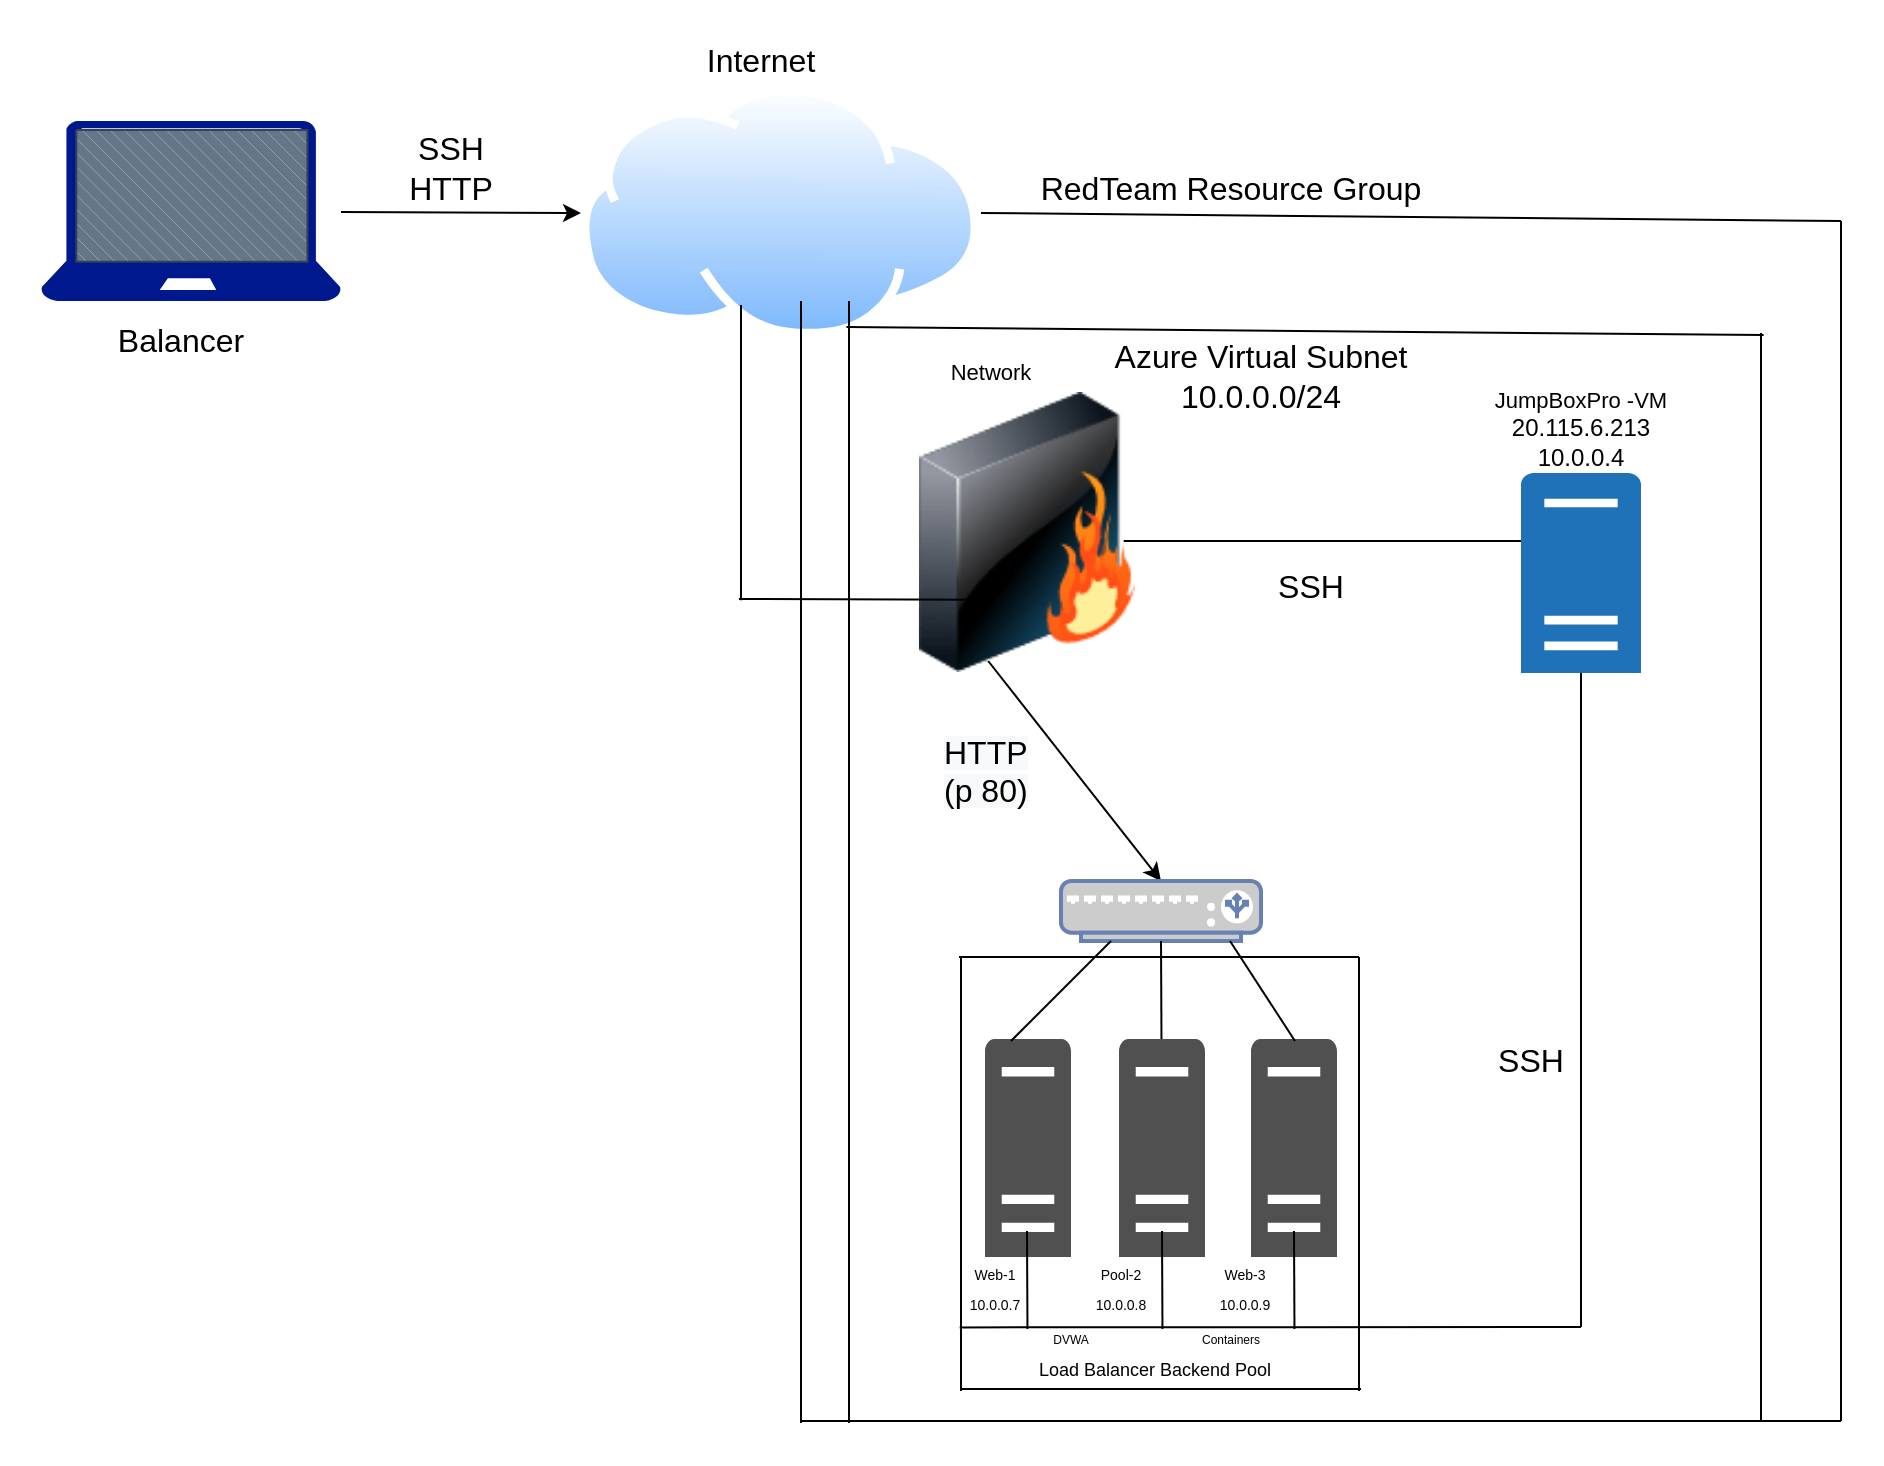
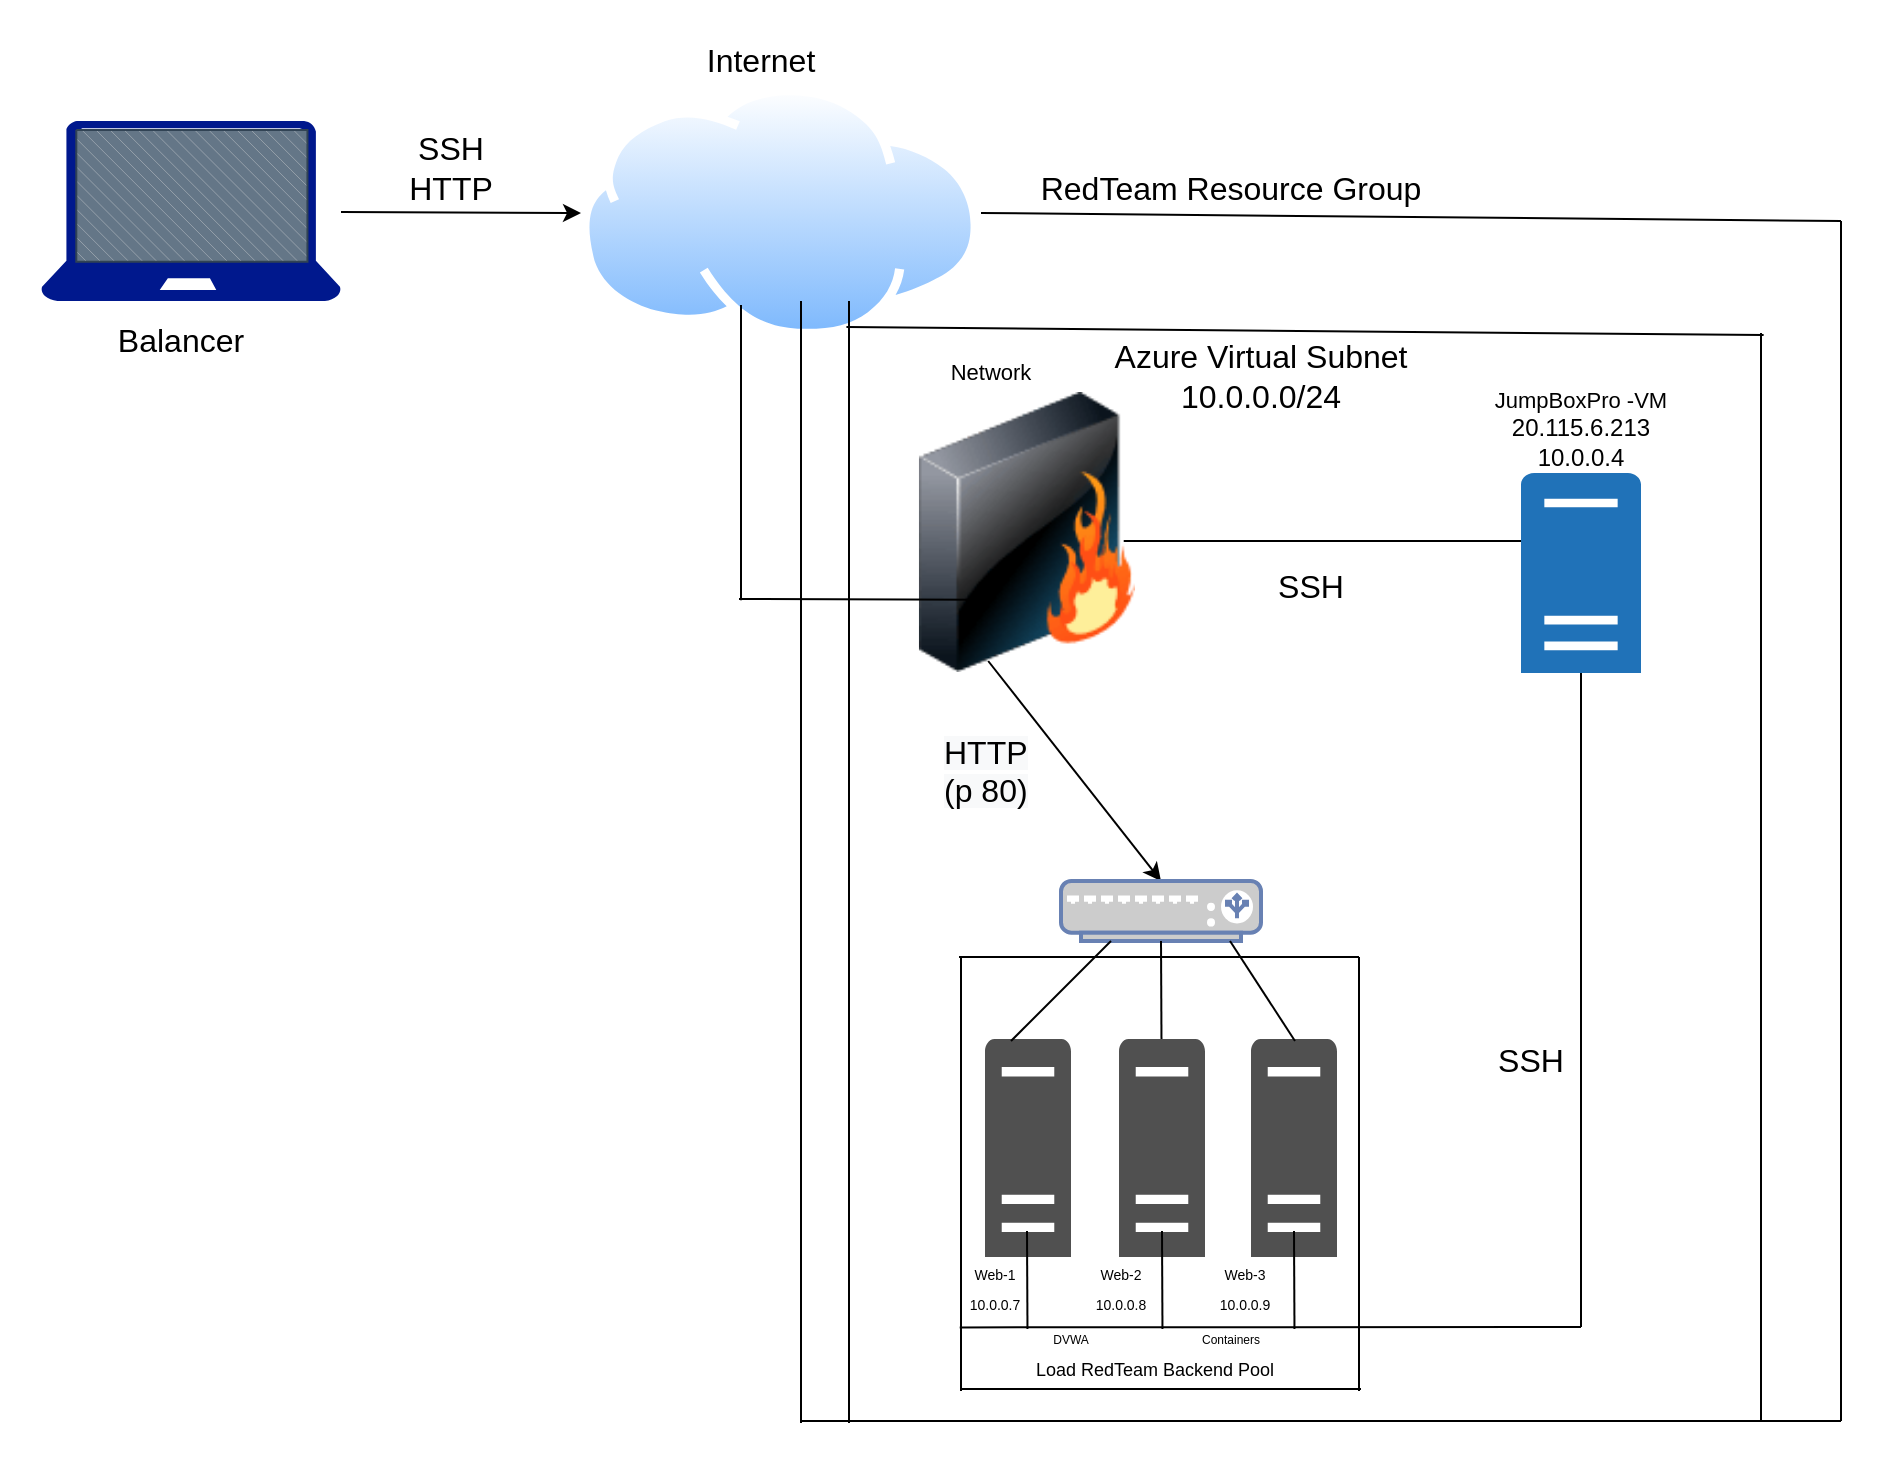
node "Pool-2 10.0.0.8": label "Pool-2 10.0.0.8" -> "Web-2 10.0.0.8"
node "Load Balancer Backend Pool": label "Load Balancer Backend Pool" -> "Load RedTeam Backend Pool"
